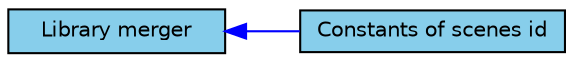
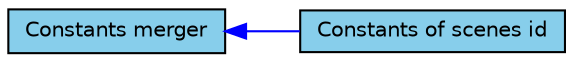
node "Library merger": label "Library merger" -> "Constants merger"
